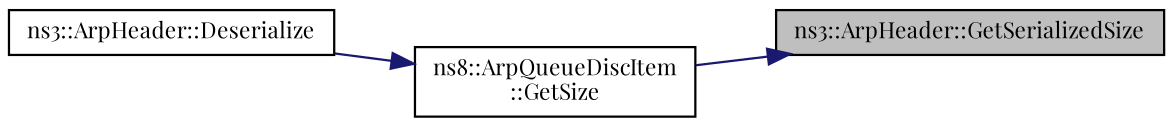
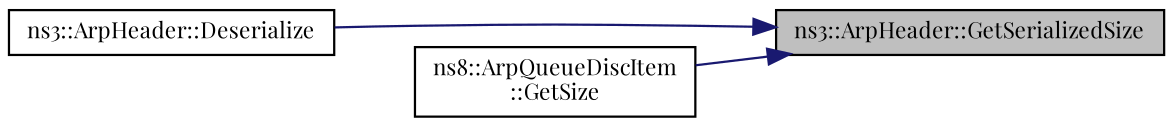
edge "ns3::ArpHeader::Deserialize" -> "ns8::ArpQueueDiscItem ::GetSize": now "ns3::ArpHeader::Deserialize" -> "ns3::ArpHeader::GetSerializedSize"
